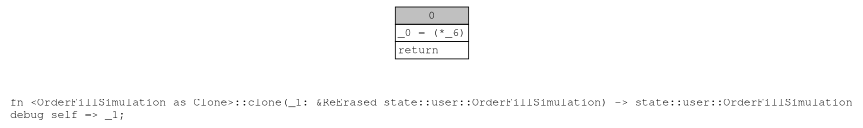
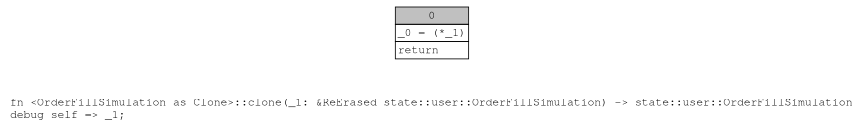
node "0": text "_0 = (*_6)" -> "_0 = (*_1)"
